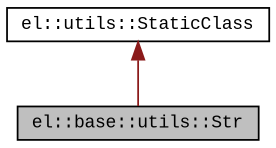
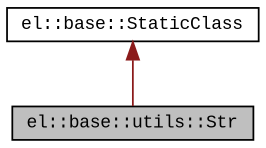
node "el::utils::StaticClass": label "el::utils::StaticClass" -> "el::base::StaticClass"
